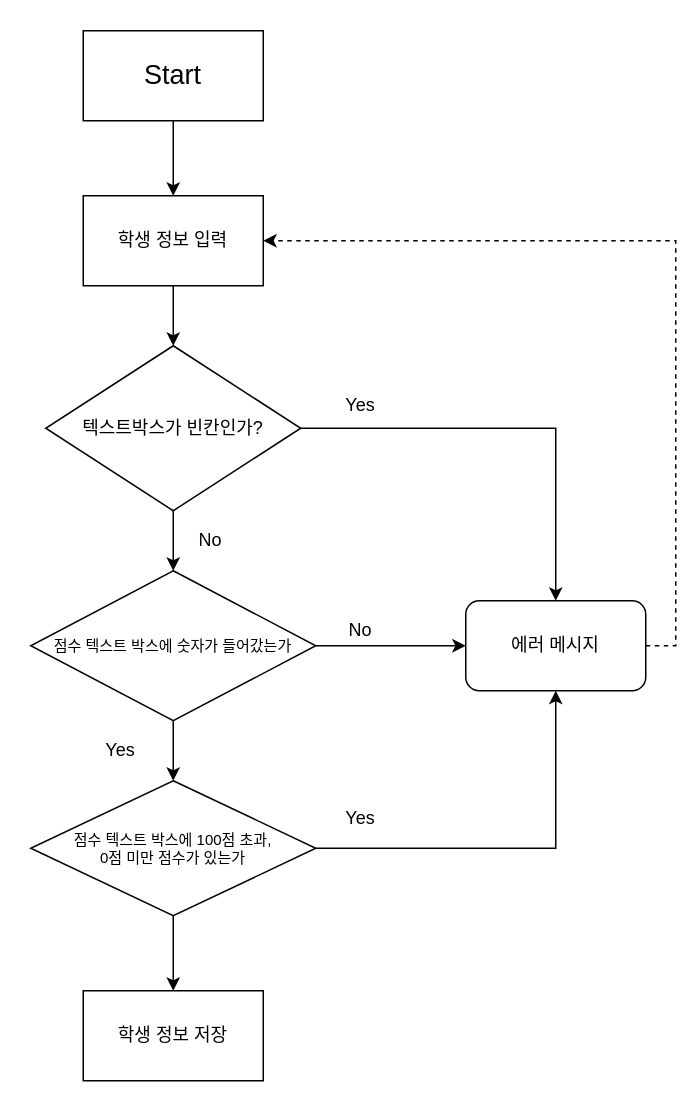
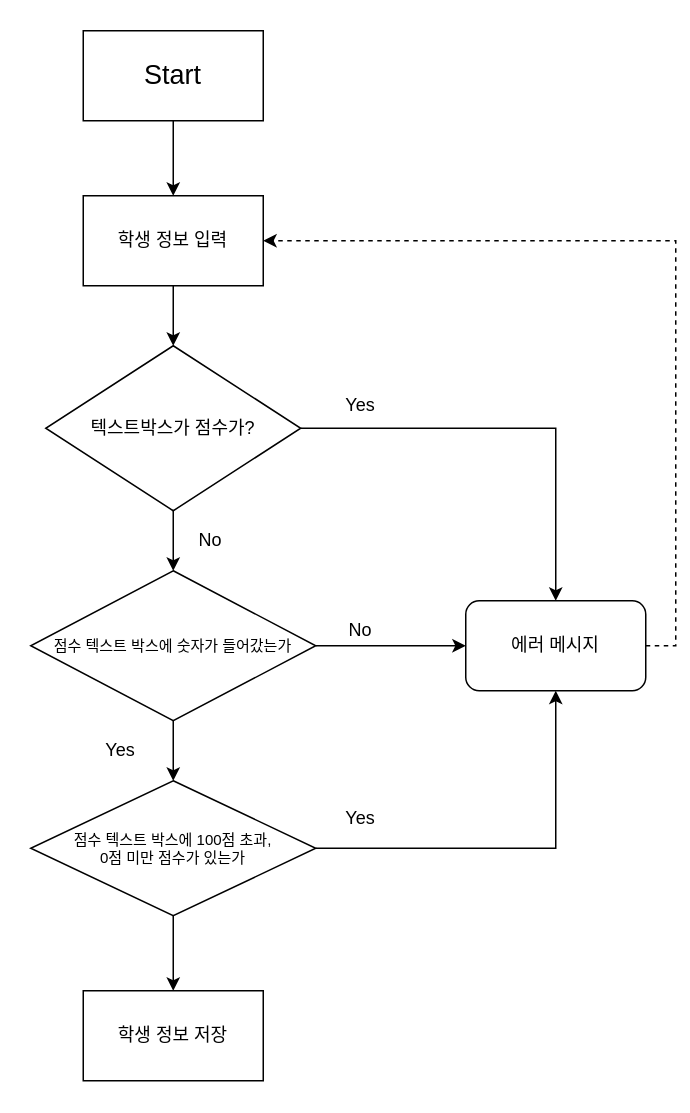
node "텍스트박스가 빈칸인가?": label "텍스트박스가 빈칸인가?" -> "텍스트박스가 점수가?"
